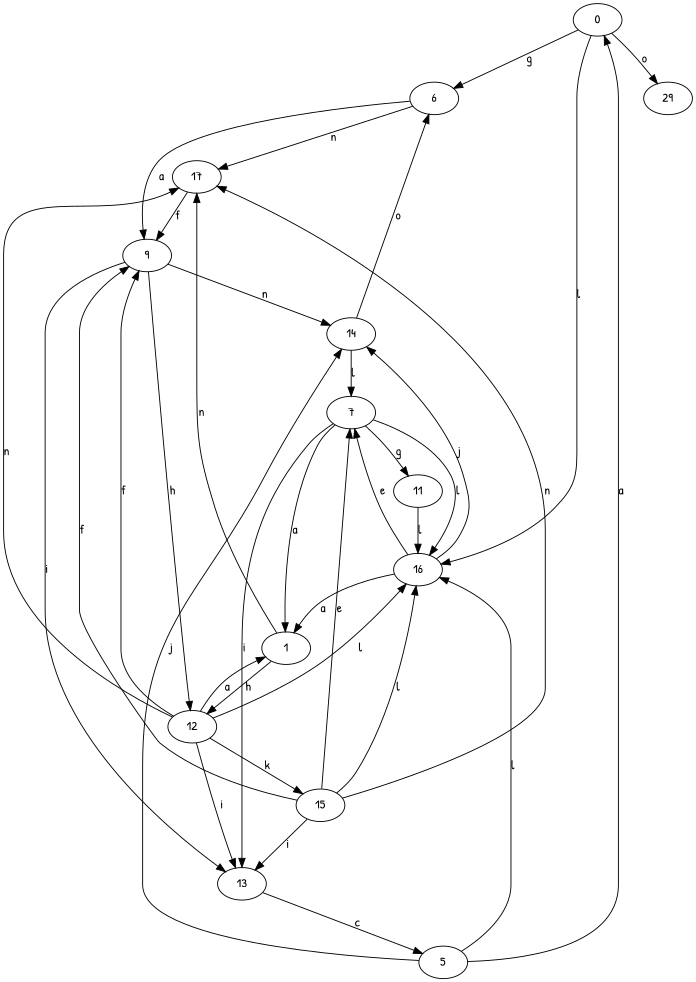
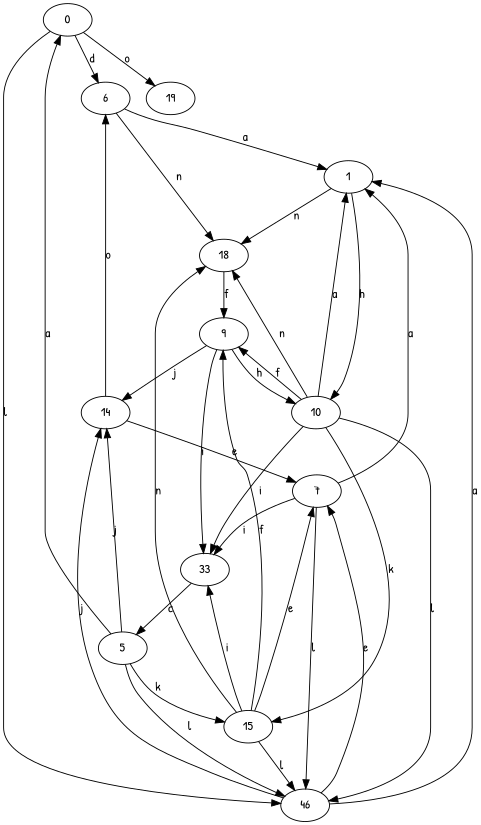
edge "0" -> "6": label "g" -> "d"
node "29": label "29" -> "19"
edge "6" -> "9": now "6" -> "1"
node "17": label "17" -> "18"
edge "9" -> "14": label "n" -> "j"
edge "14" -> "7": label "l" -> "e"
node "11": removed
node "16": label "16" -> "46"
edge "5" -> "15": added, label "k"
node "12": label "12" -> "10"
node "13": label "13" -> "33"
